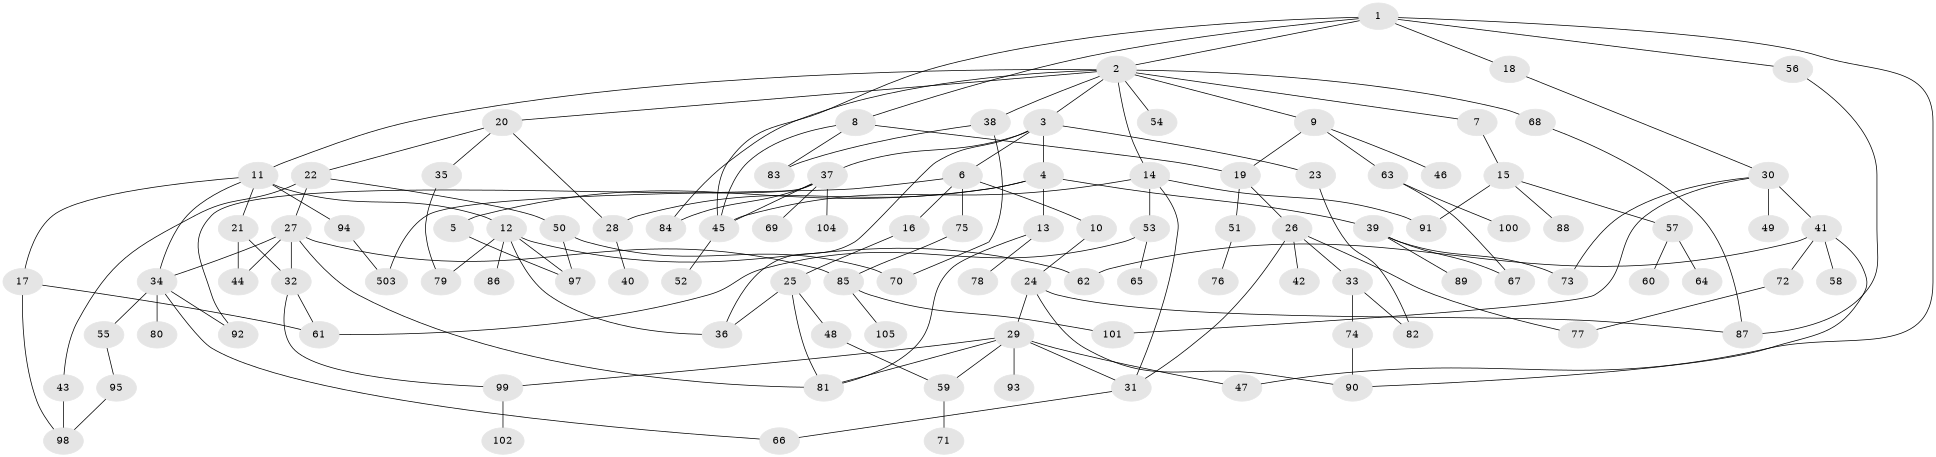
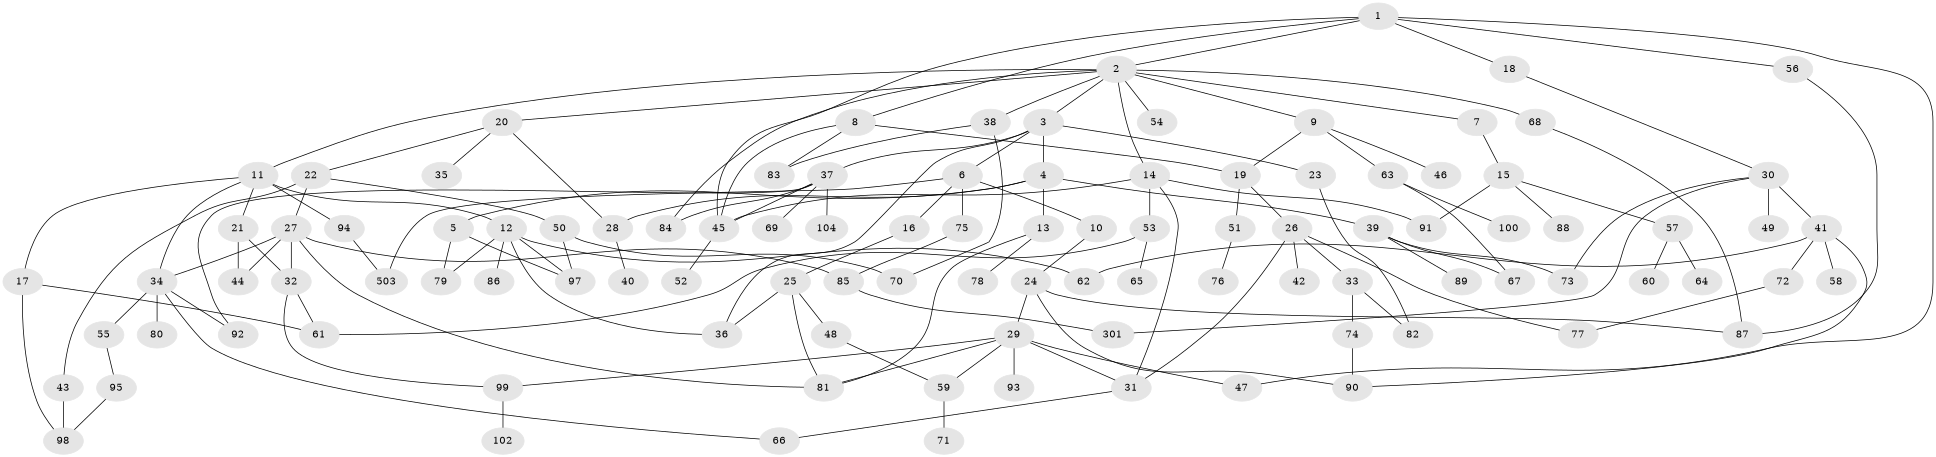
edge "35" -- "79": now "5" -- "79"
node "105": removed
node "101": label "101" -> "301"
